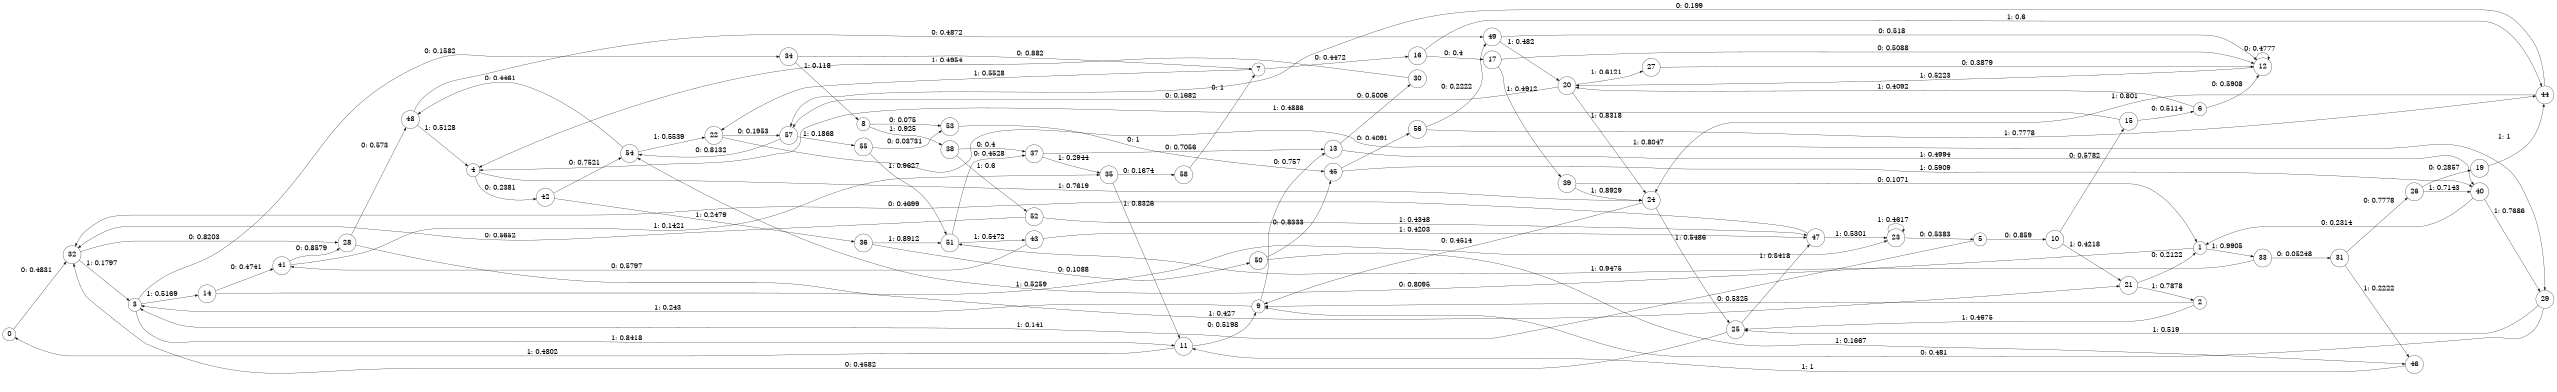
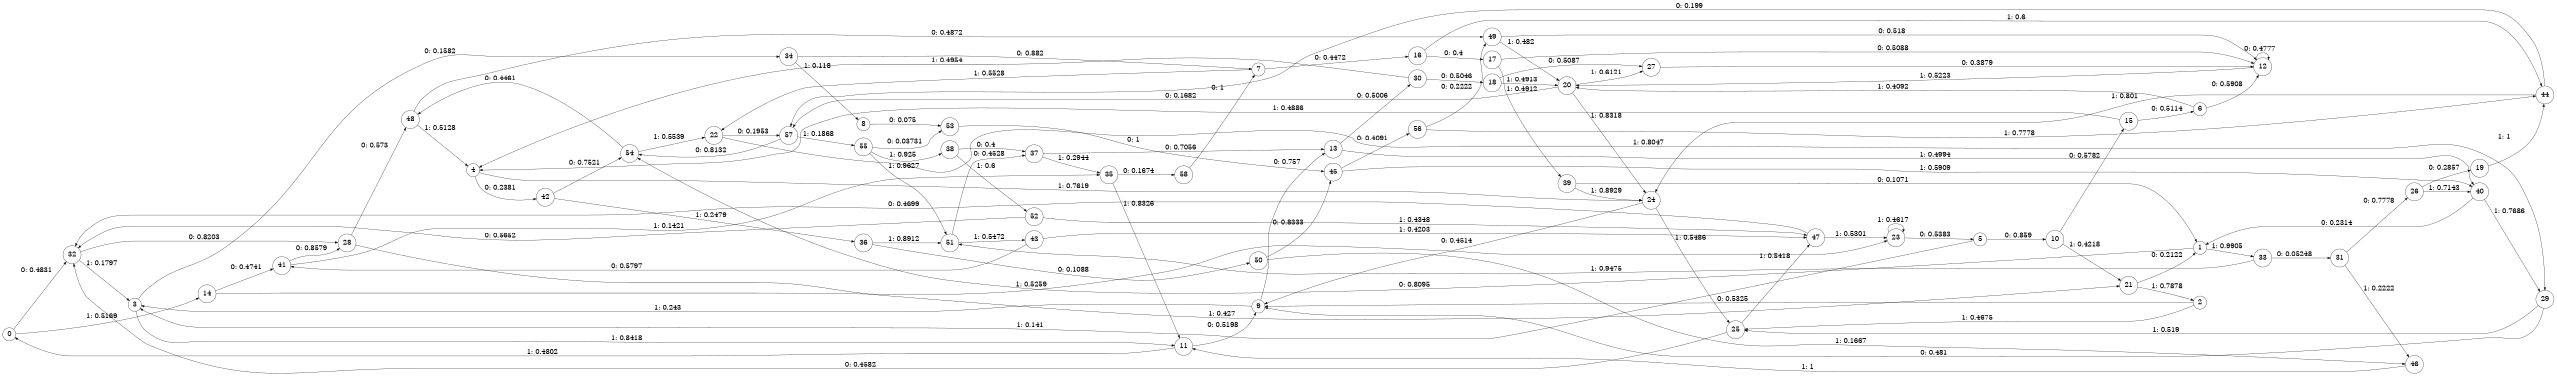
node "18": added
edge "8" -> "38": now "55" -> "38"
edge "3" -> "14": now "0" -> "14"
